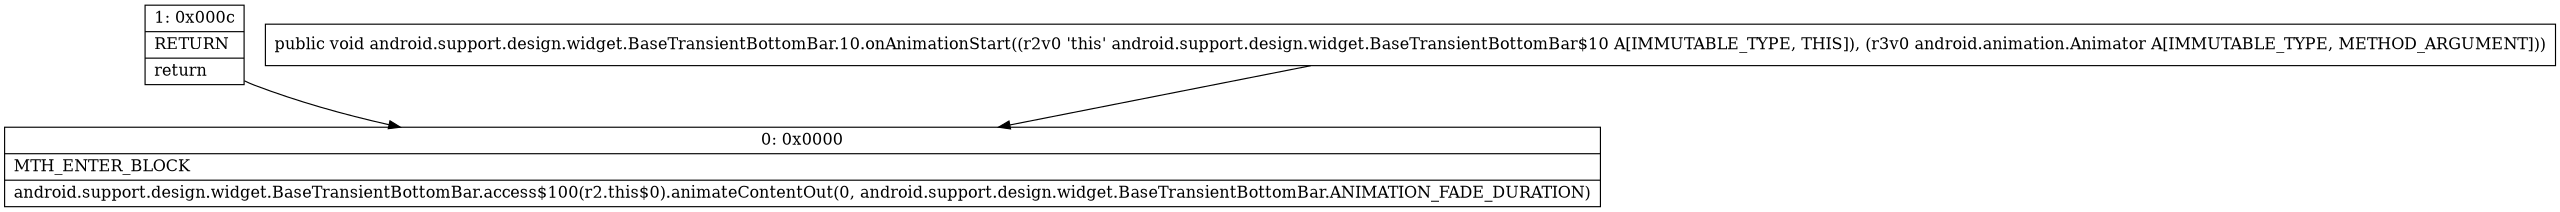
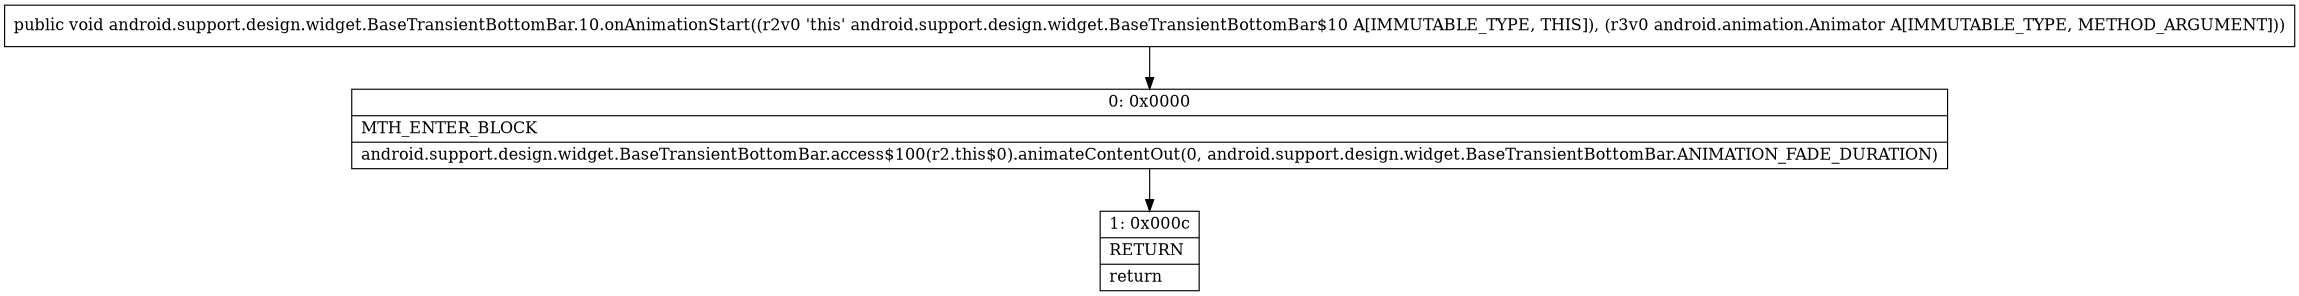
edge "1: 0x000c" -> "0: 0x0000": reversed
